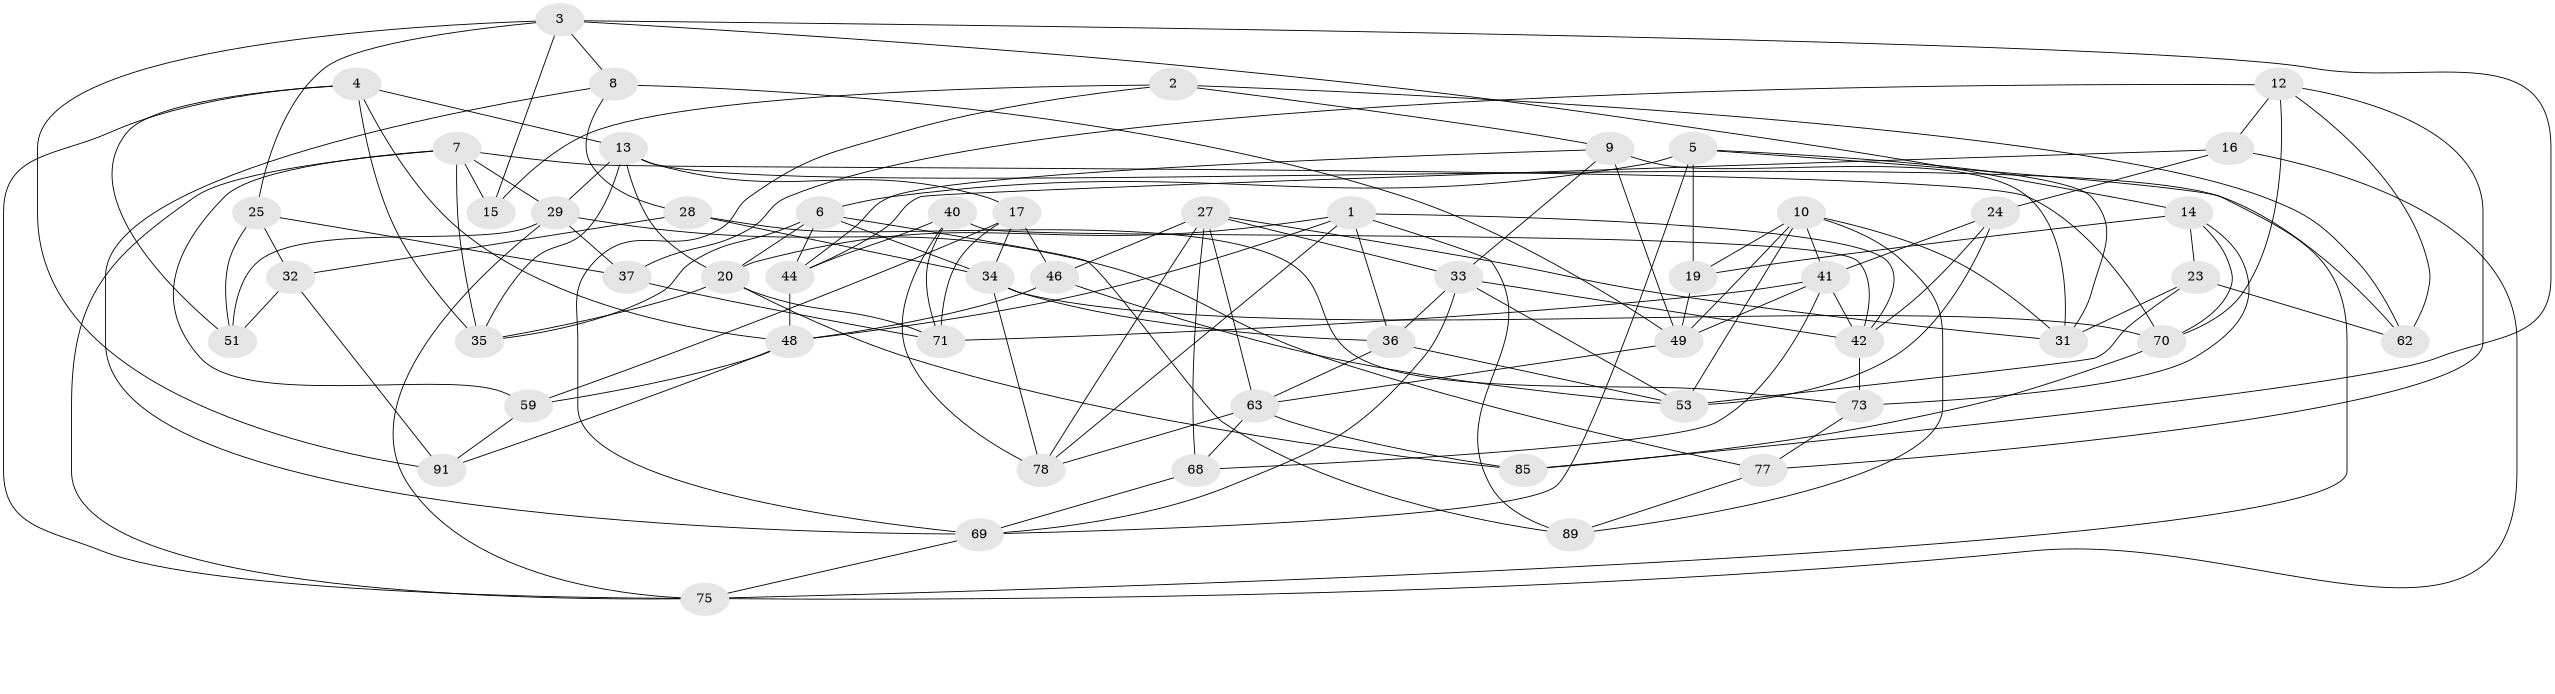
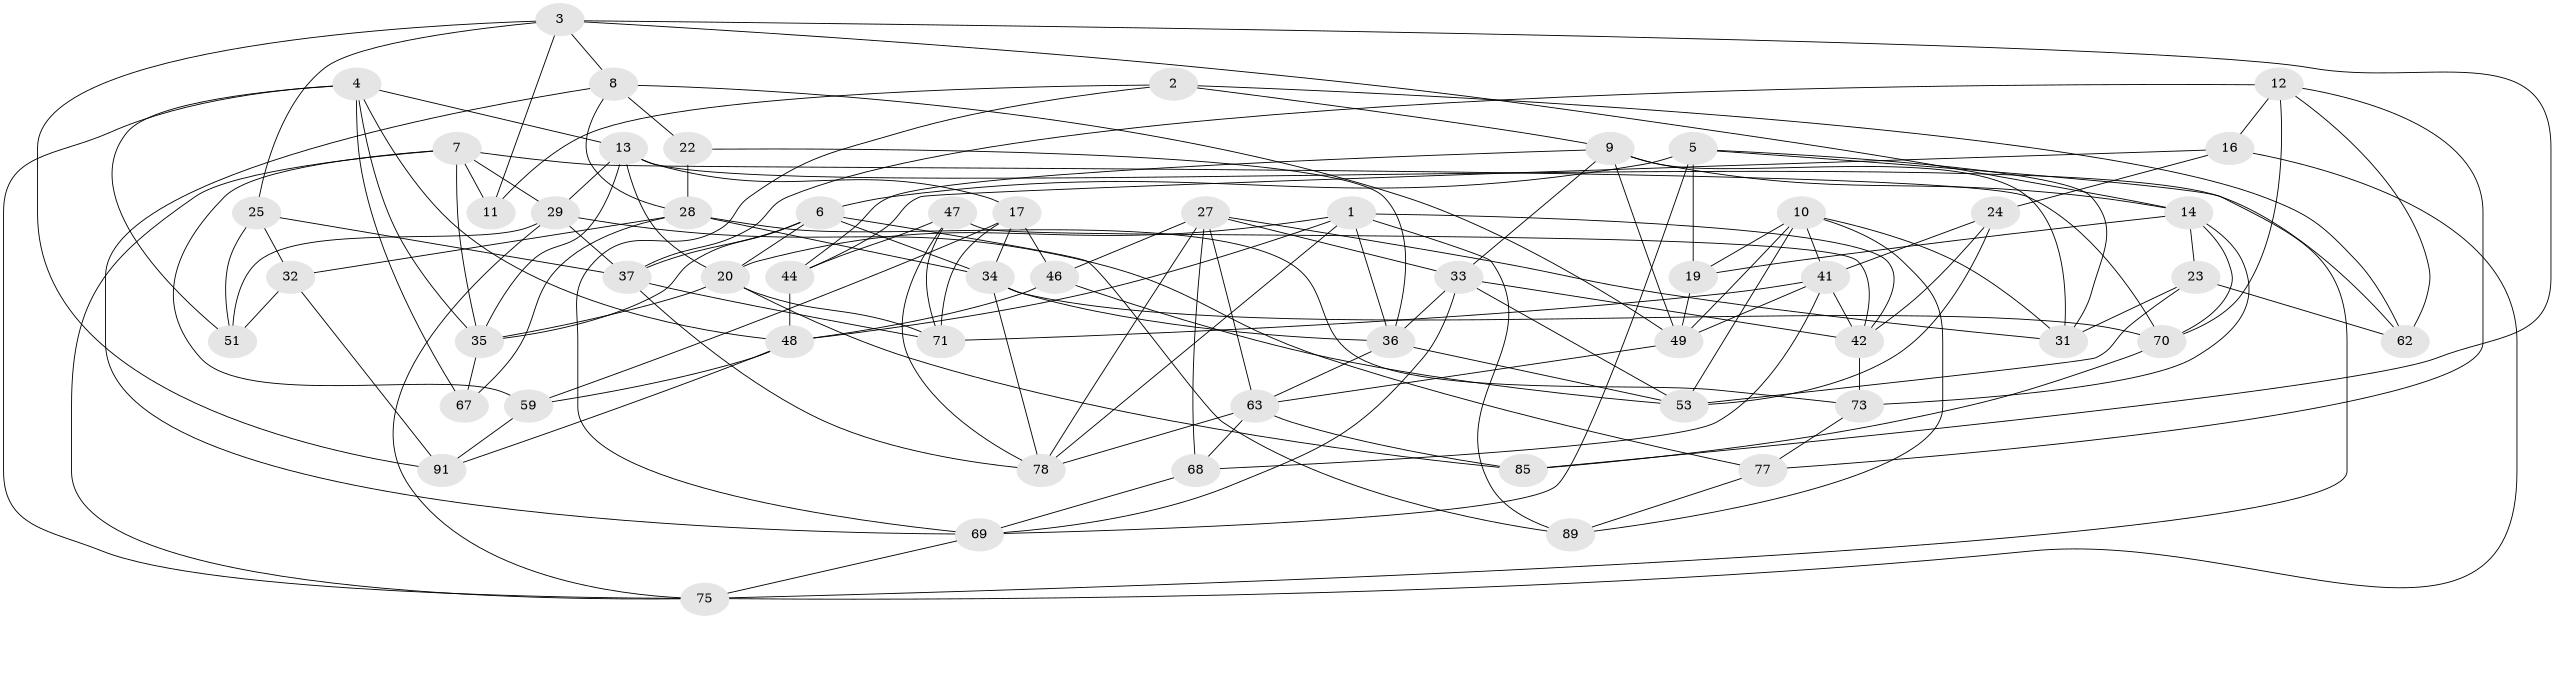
node "22": added
edge "9" -- "14": added
node "15": label "15" -> "11"
node "40": label "40" -> "47"
edge "6" -- "44": now "6" -- "37"
node "67": added
edge "37" -- "78": added
